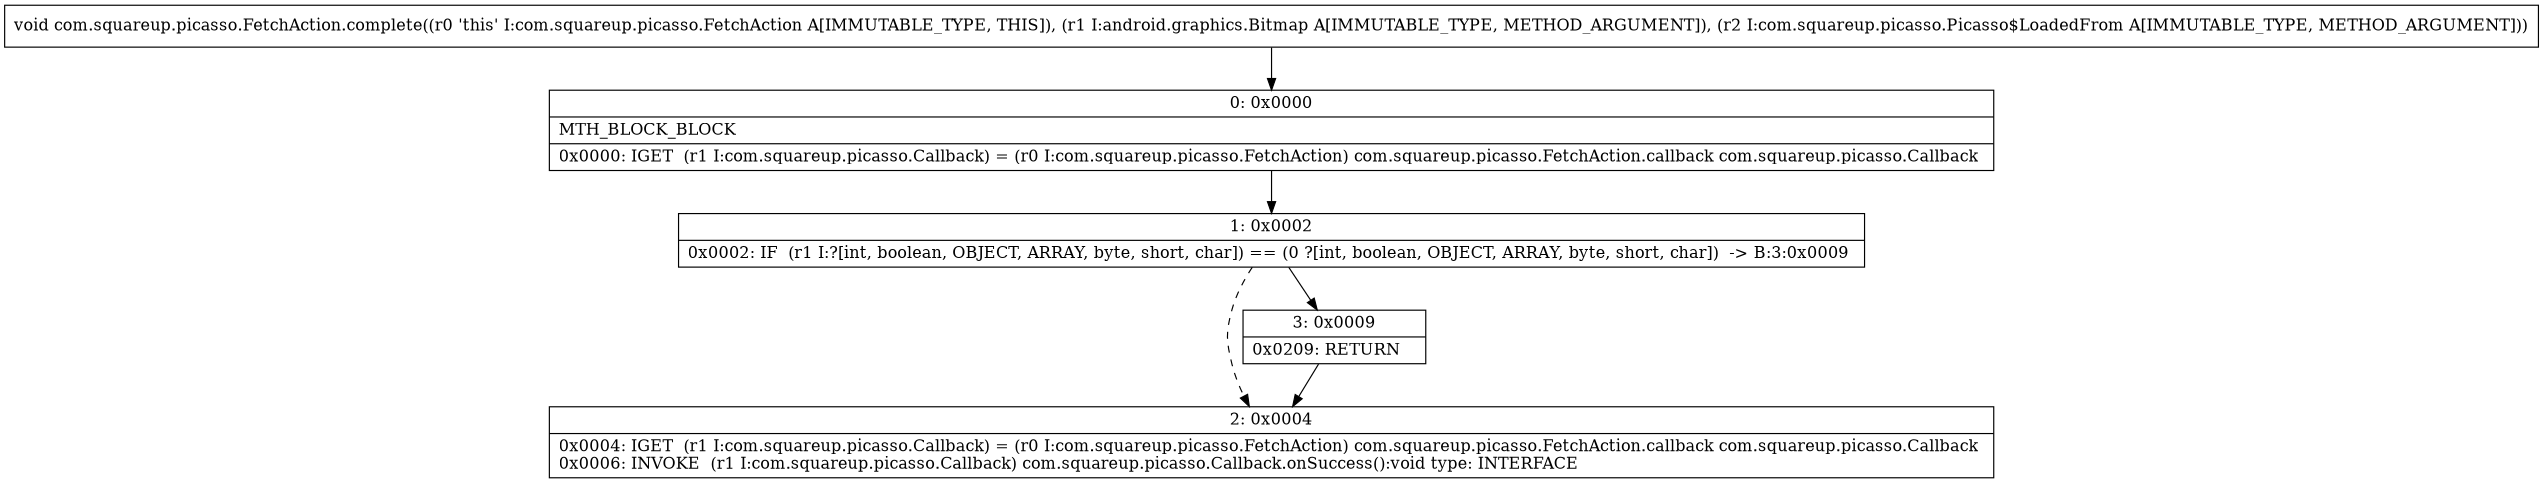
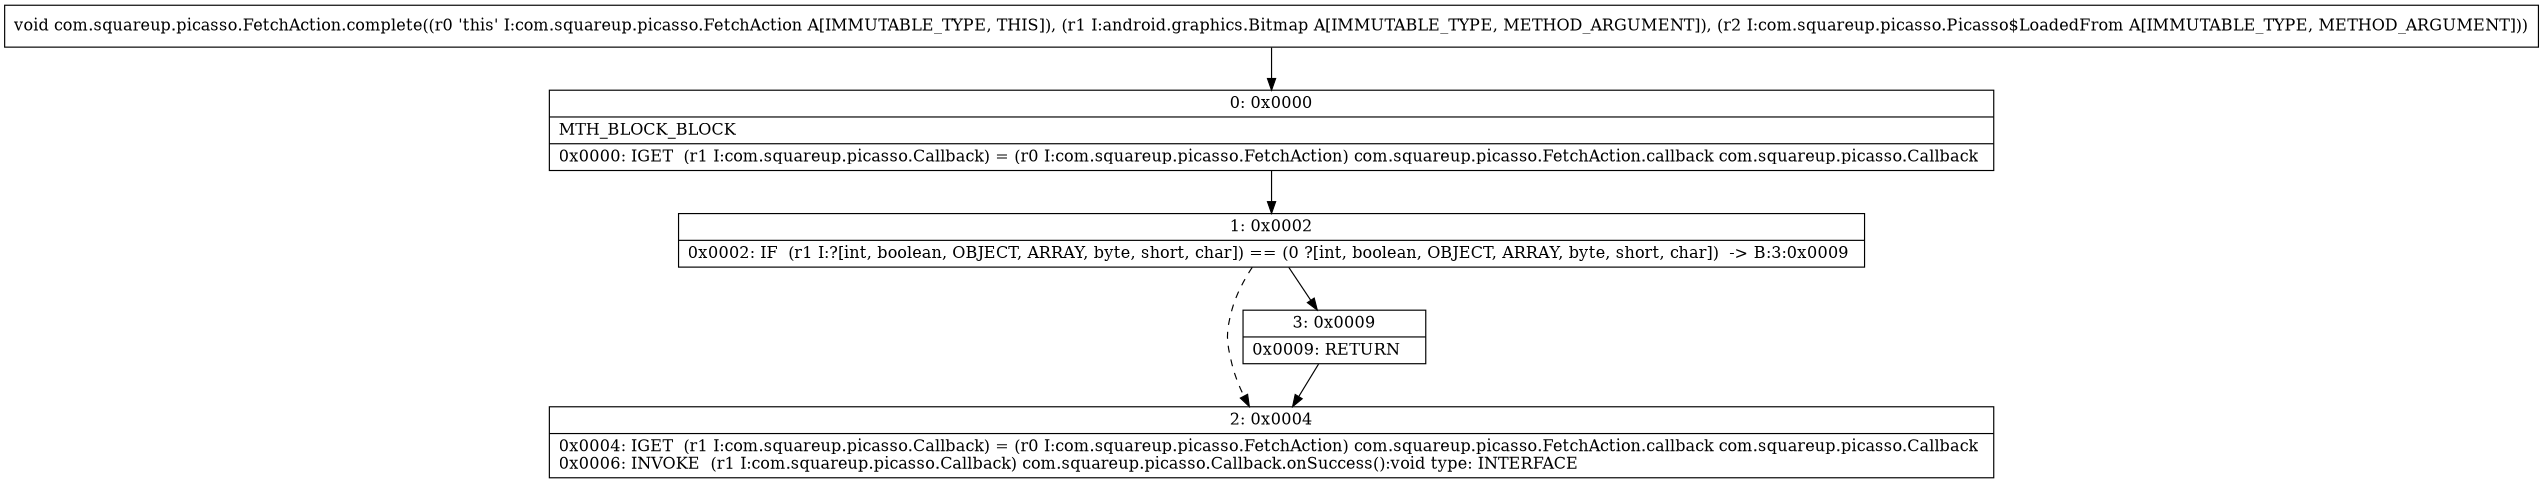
node "3: 0x0009": text "0x0209: RETURN" -> "0x0009: RETURN"
